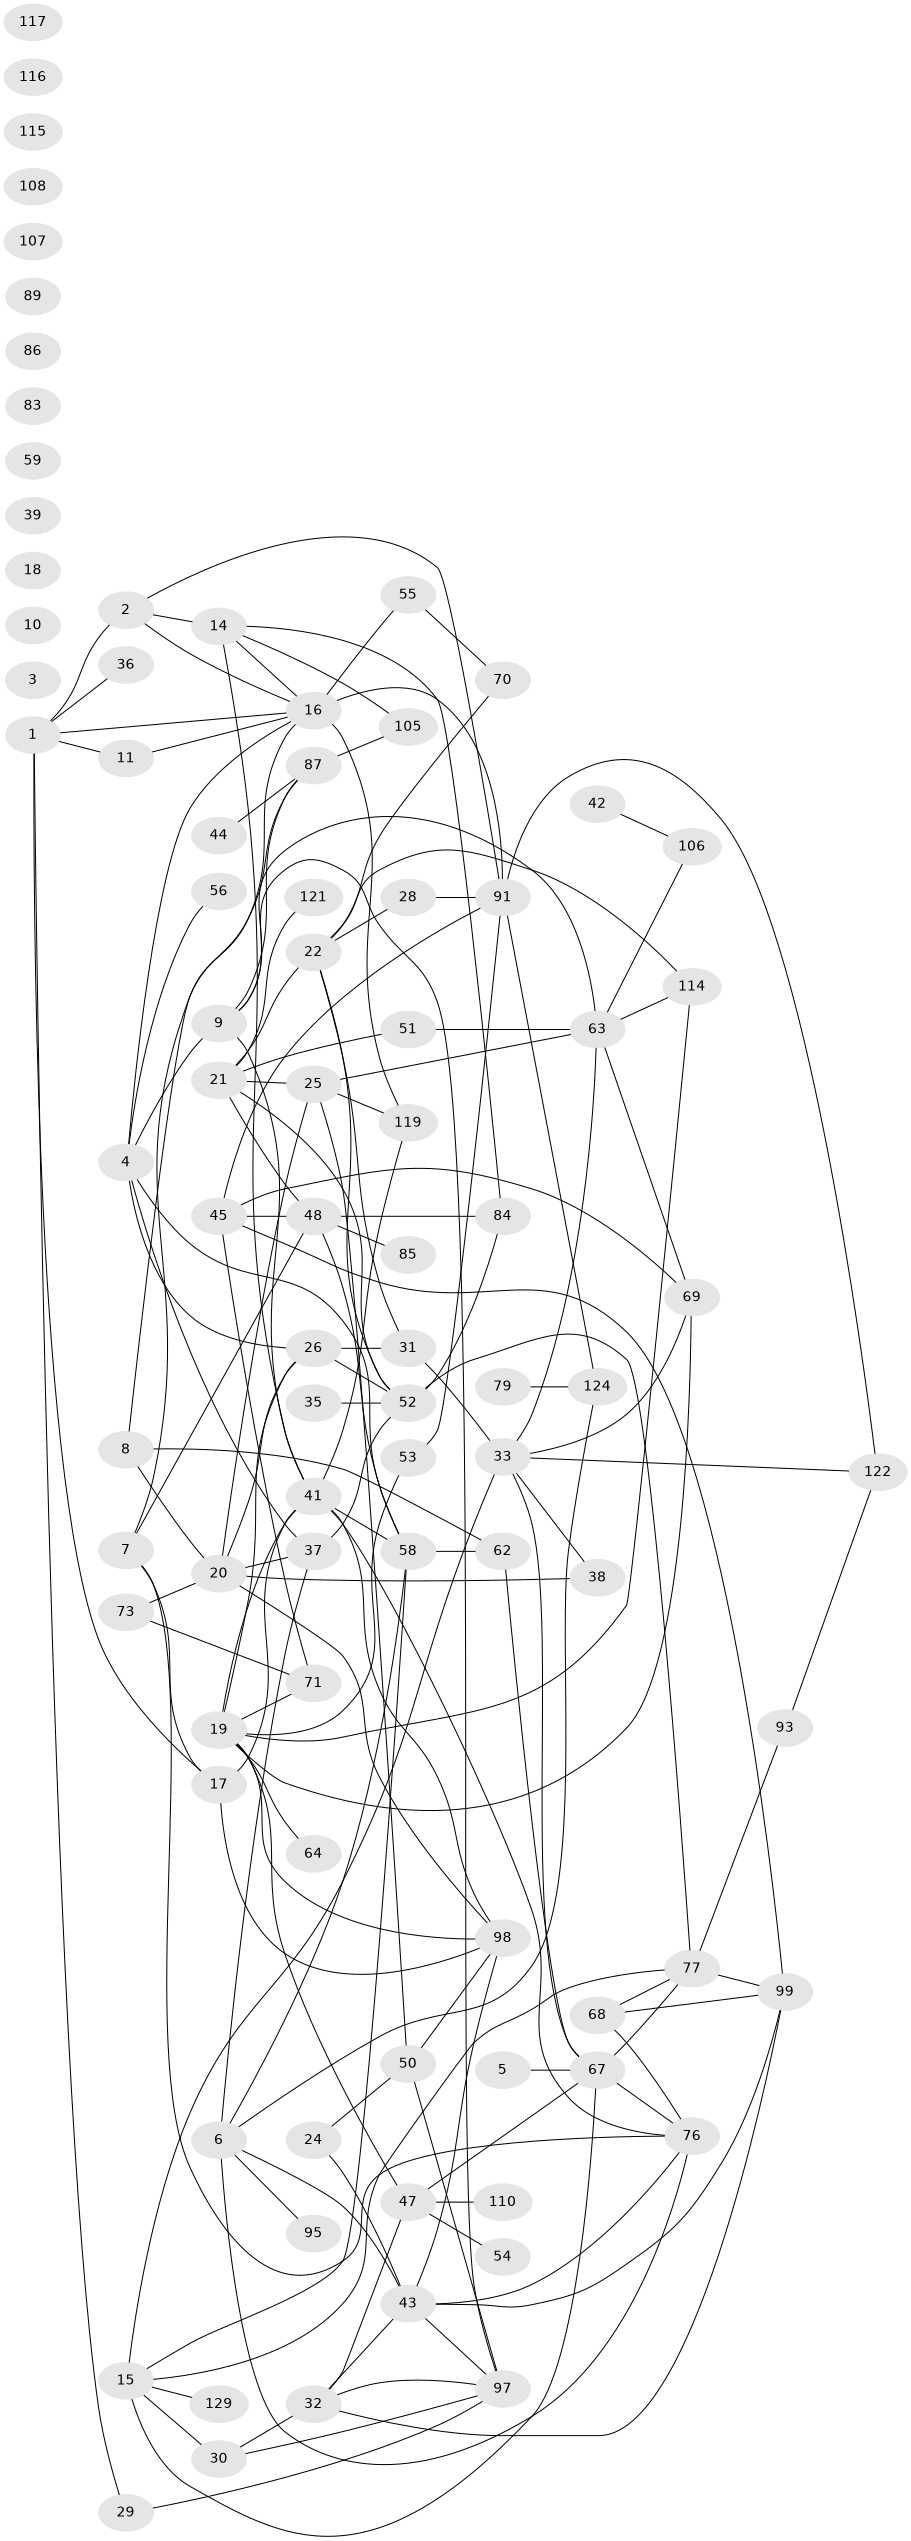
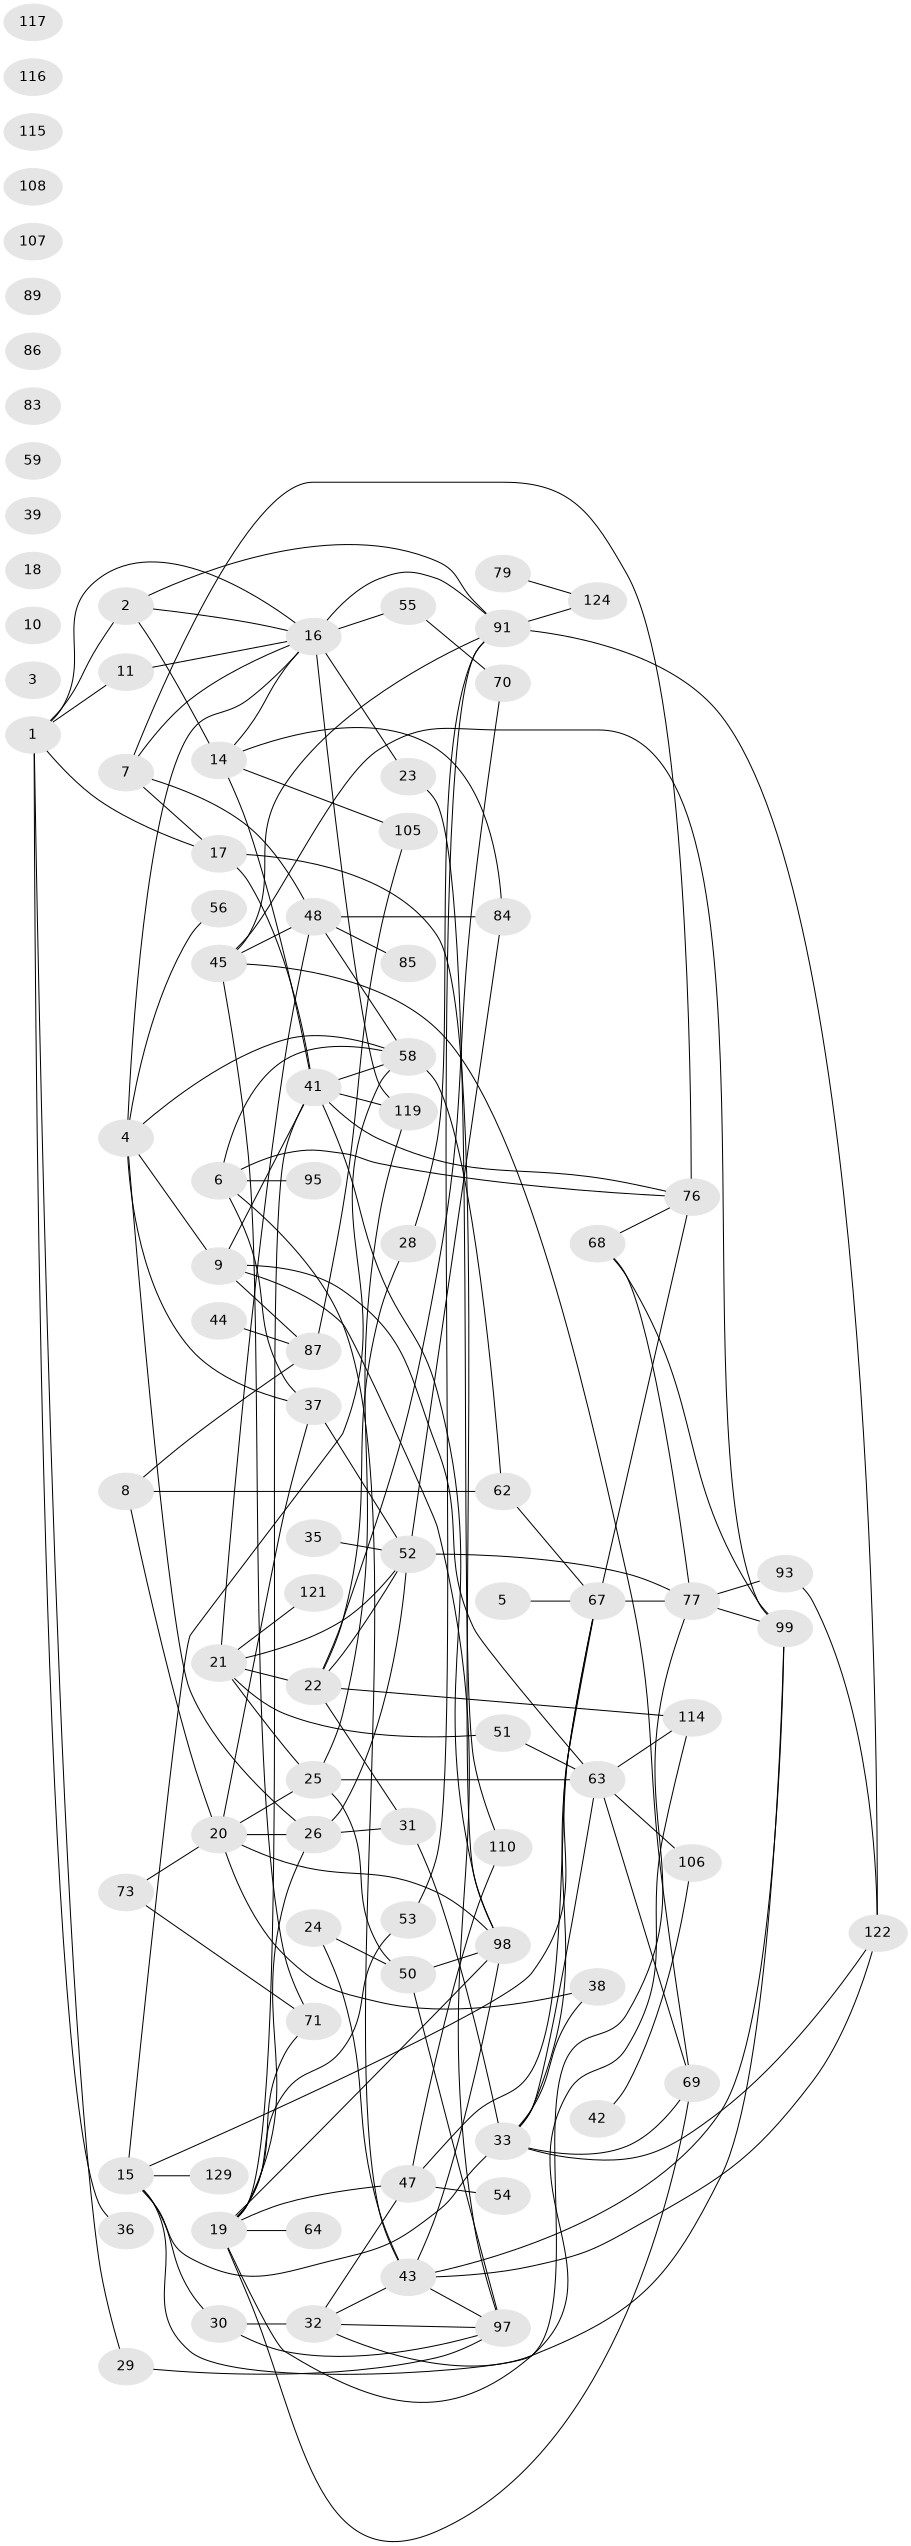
node "23": added
edge "124" -- "6": removed
edge "76" -- "43": now "122" -- "43"
